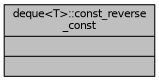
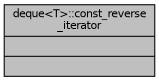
node "deque<T>::const_reverse": text "_const" -> "_iterator"
